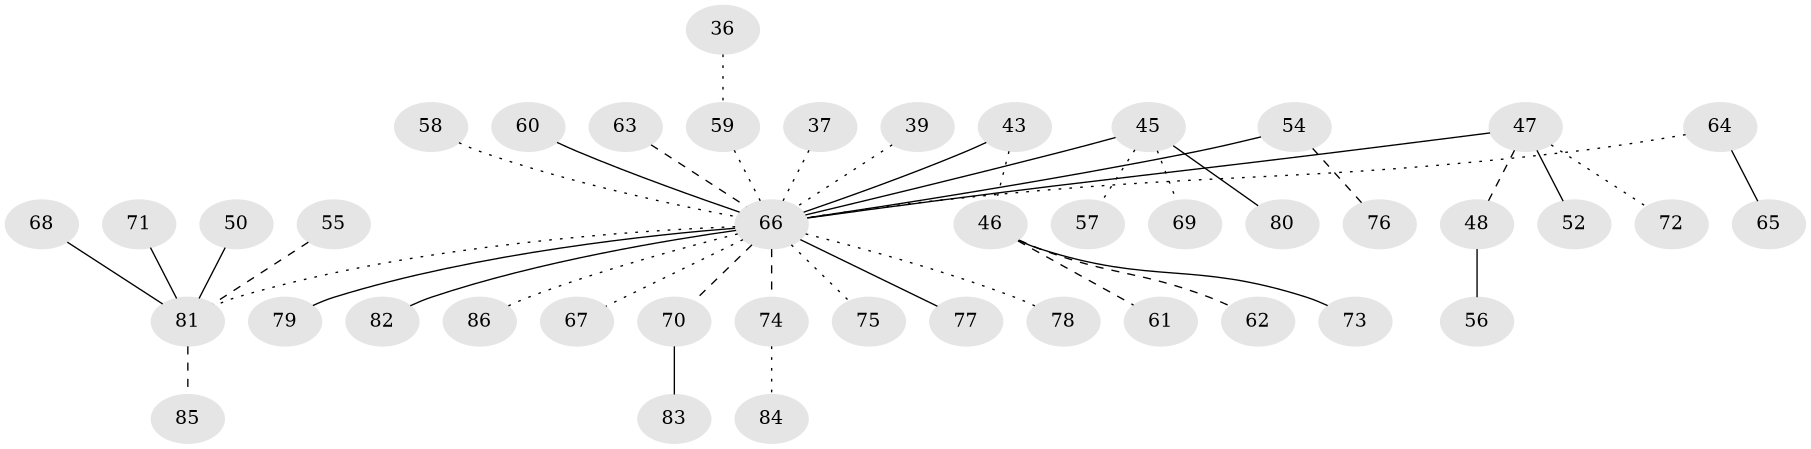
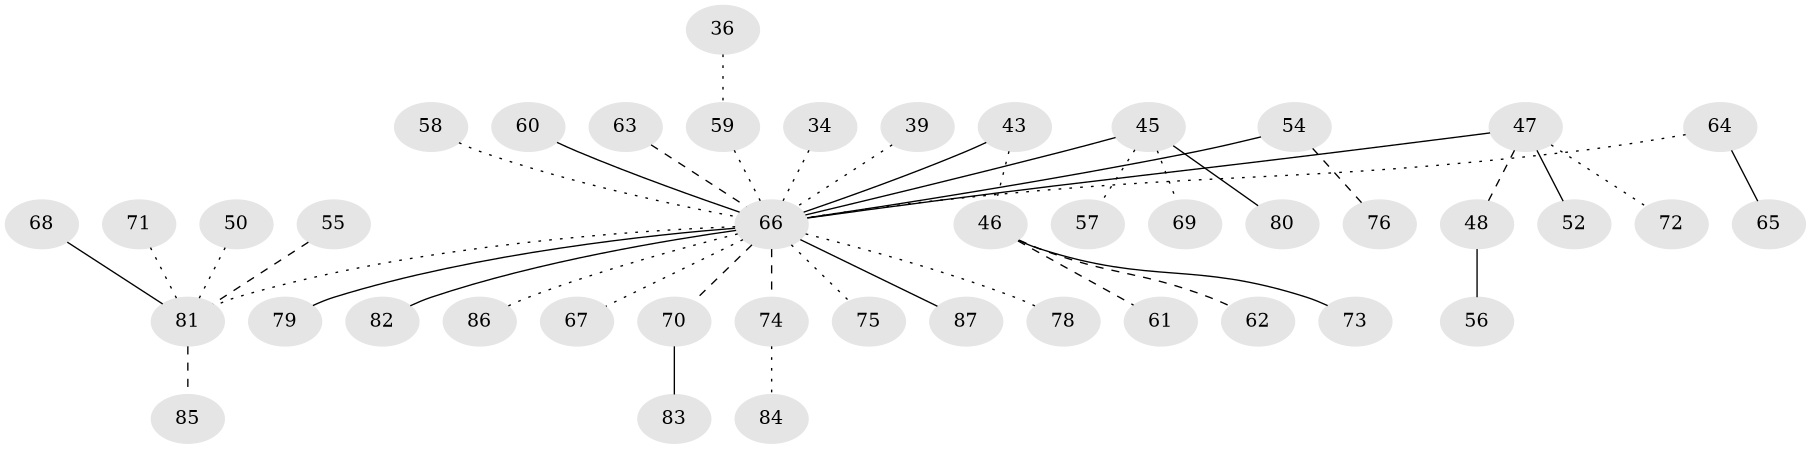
node "37": label "37" -> "34"
edge "71" -- "81": style solid -> dotted
edge "50" -- "81": style solid -> dotted
node "77": label "77" -> "87"
